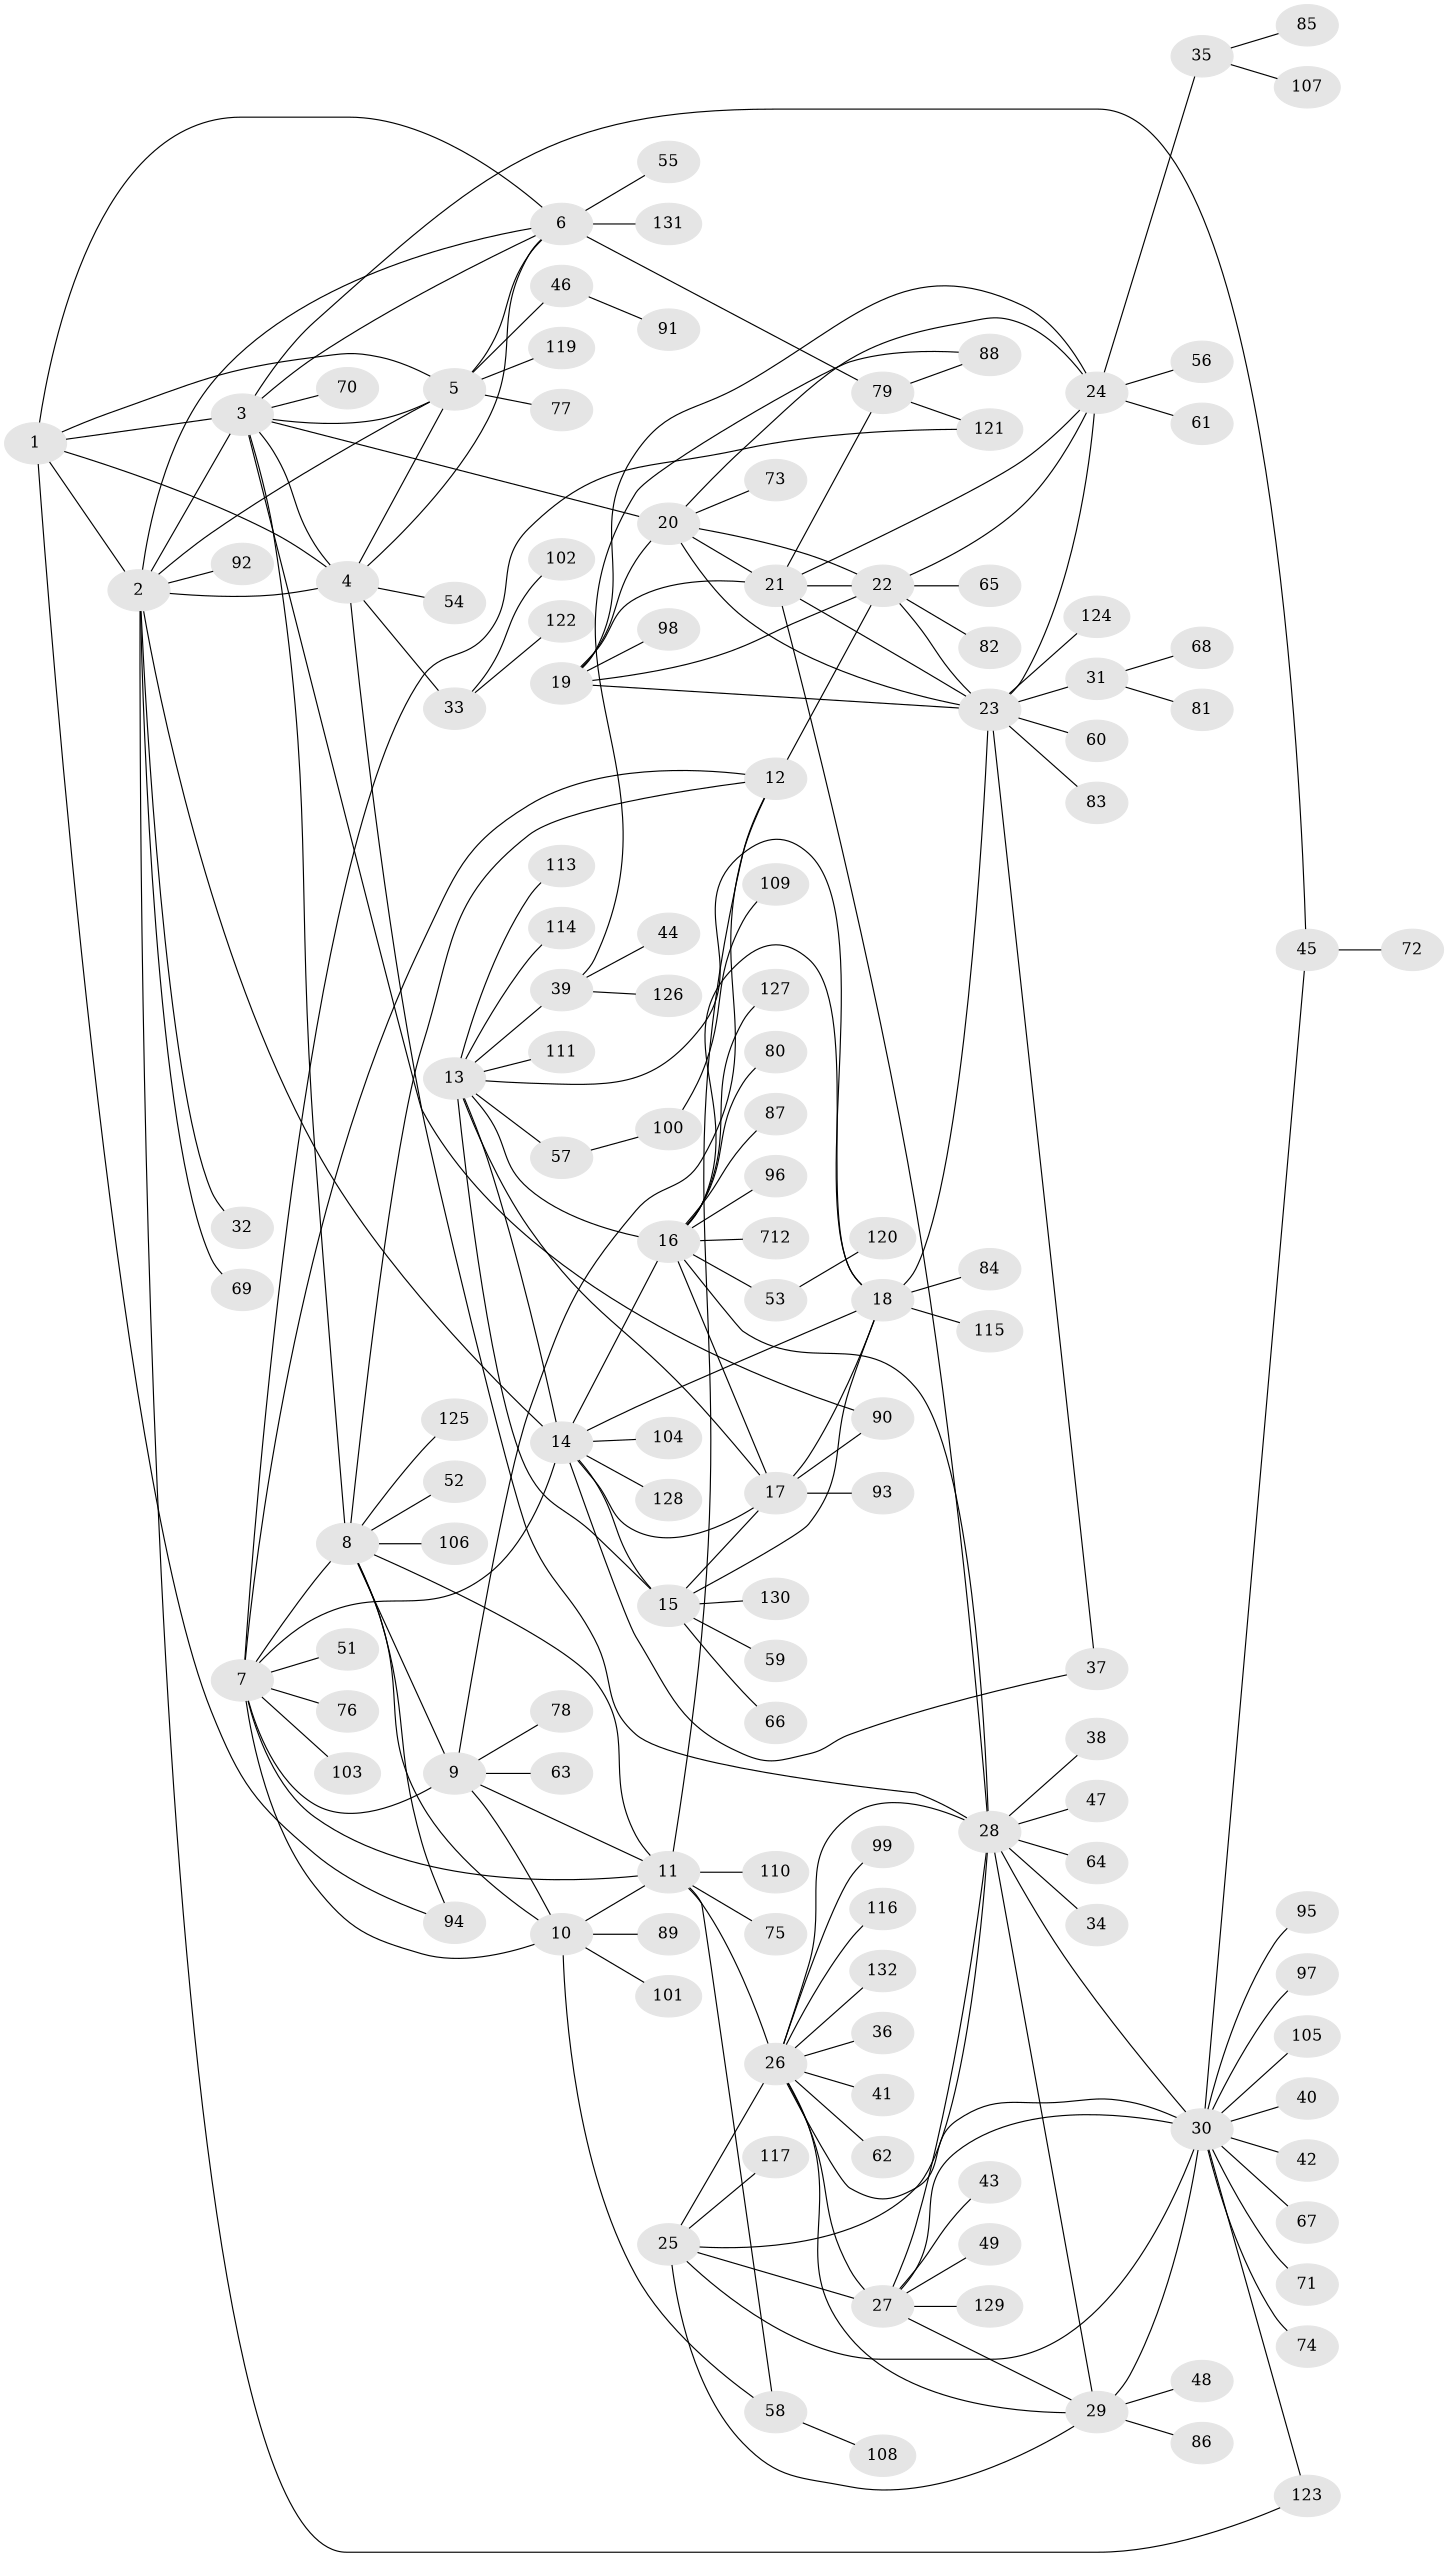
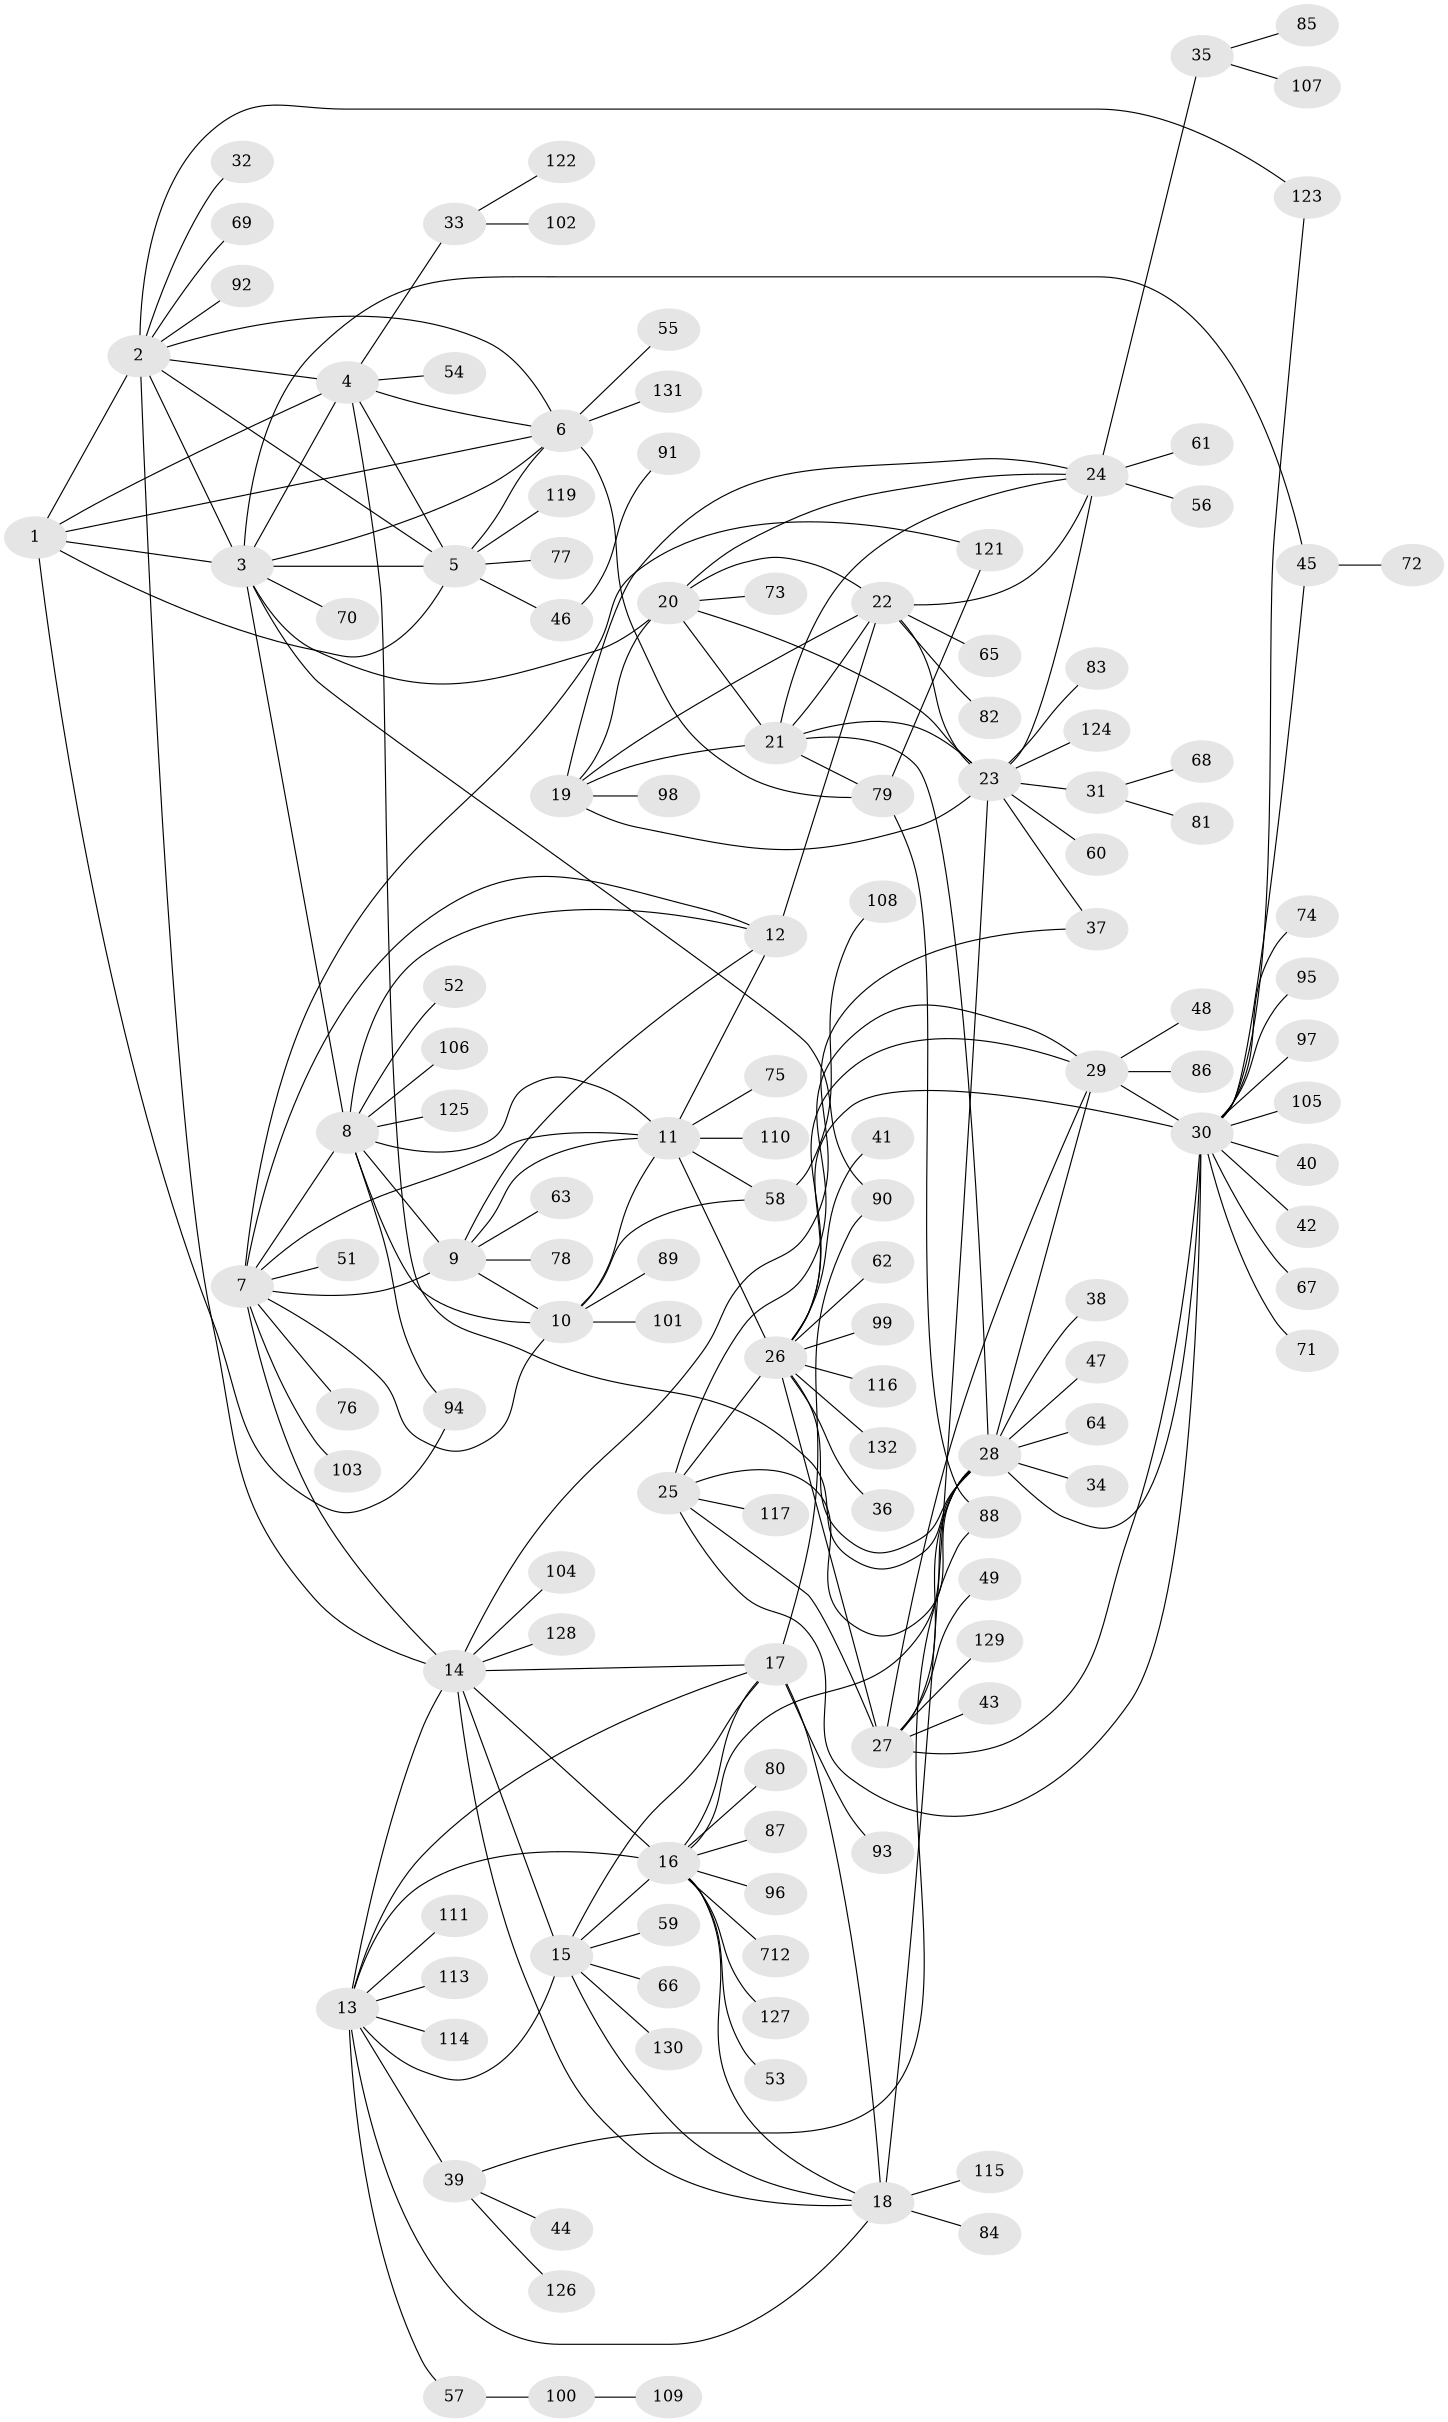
node "120": removed
edge "16" -- "15": added
